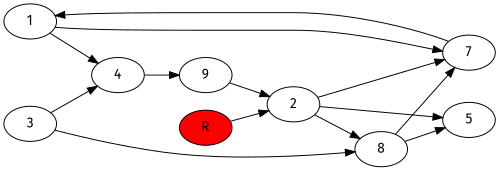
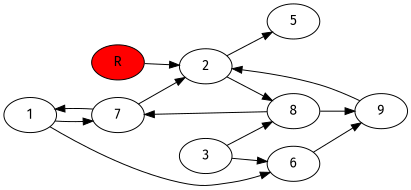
node "4": label "4" -> "6"
edge "2" -> "7": reversed
edge "8" -> "5": now "8" -> "9"
